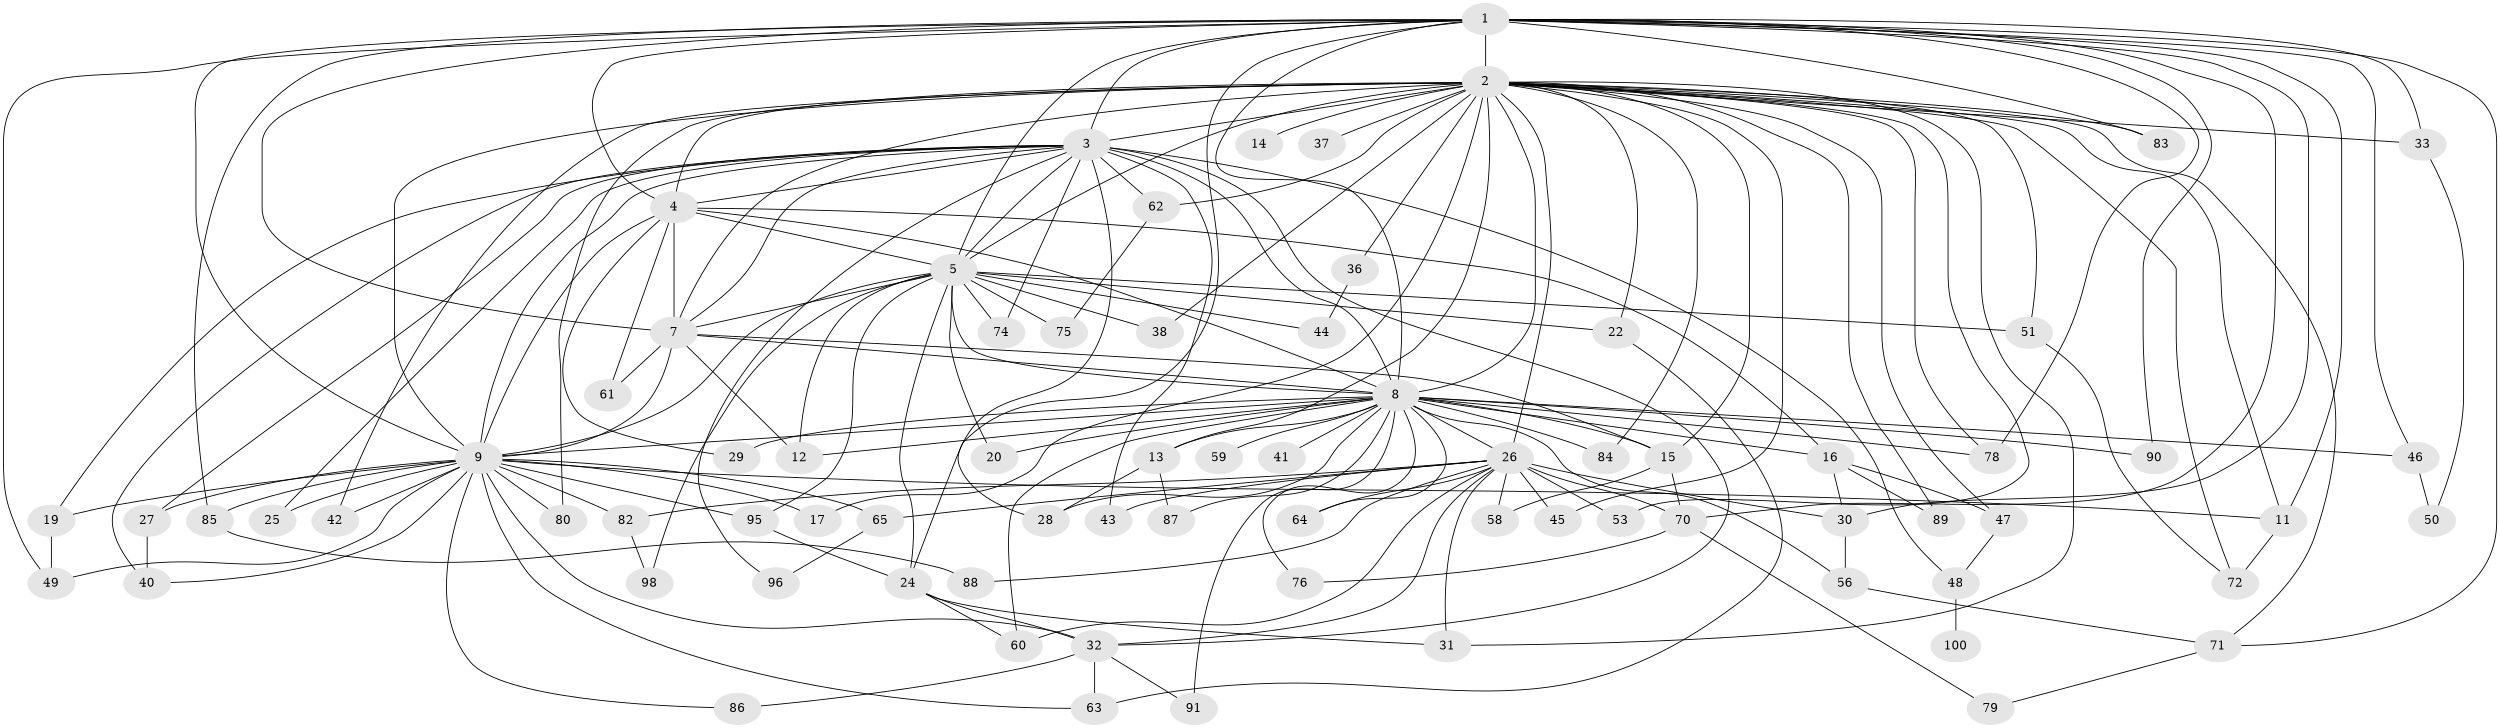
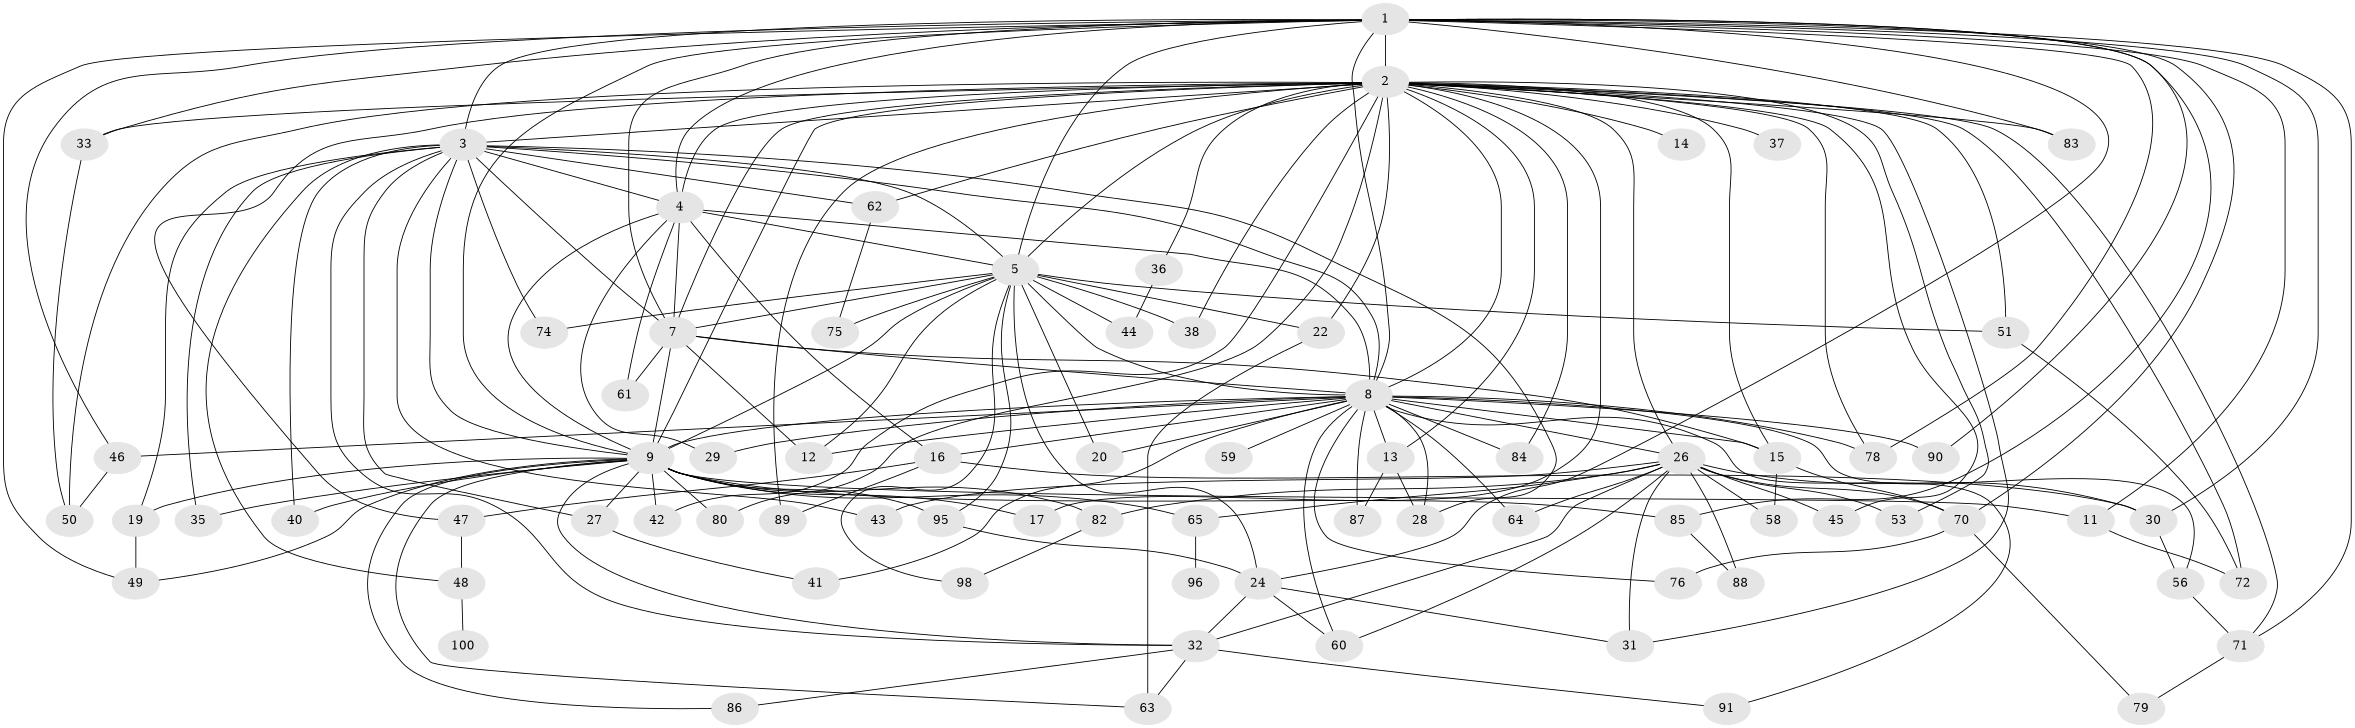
edge "2" -- "11": now "2" -- "50"
edge "3" -- "96": removed
node "25": label "25" -> "35"
edge "27" -- "40": now "27" -- "41"
